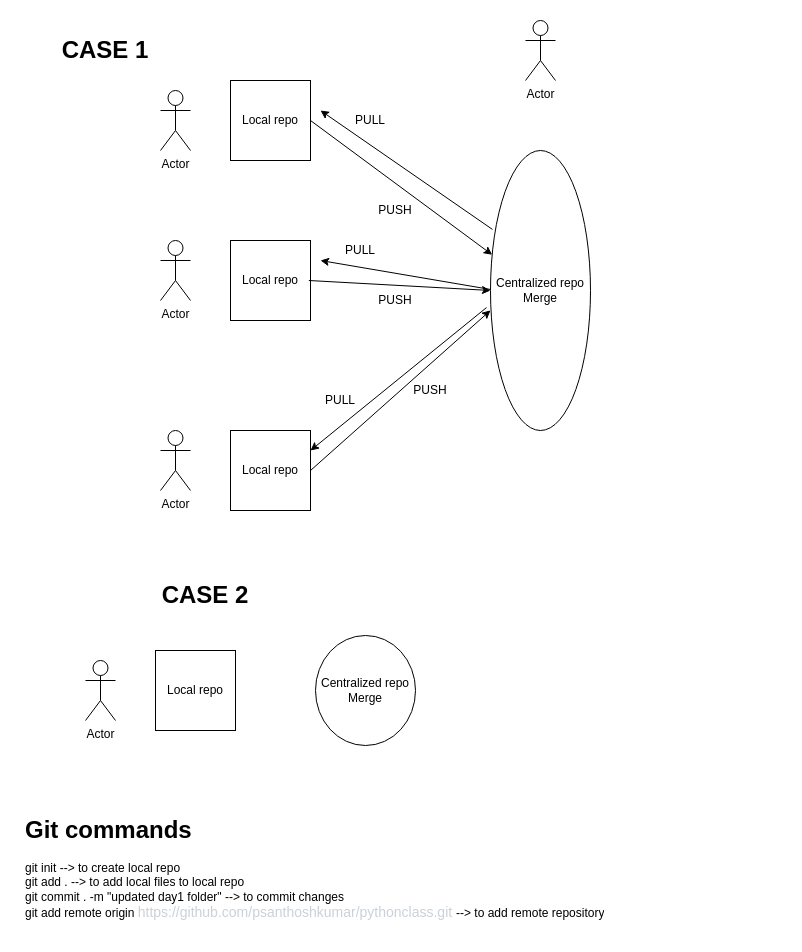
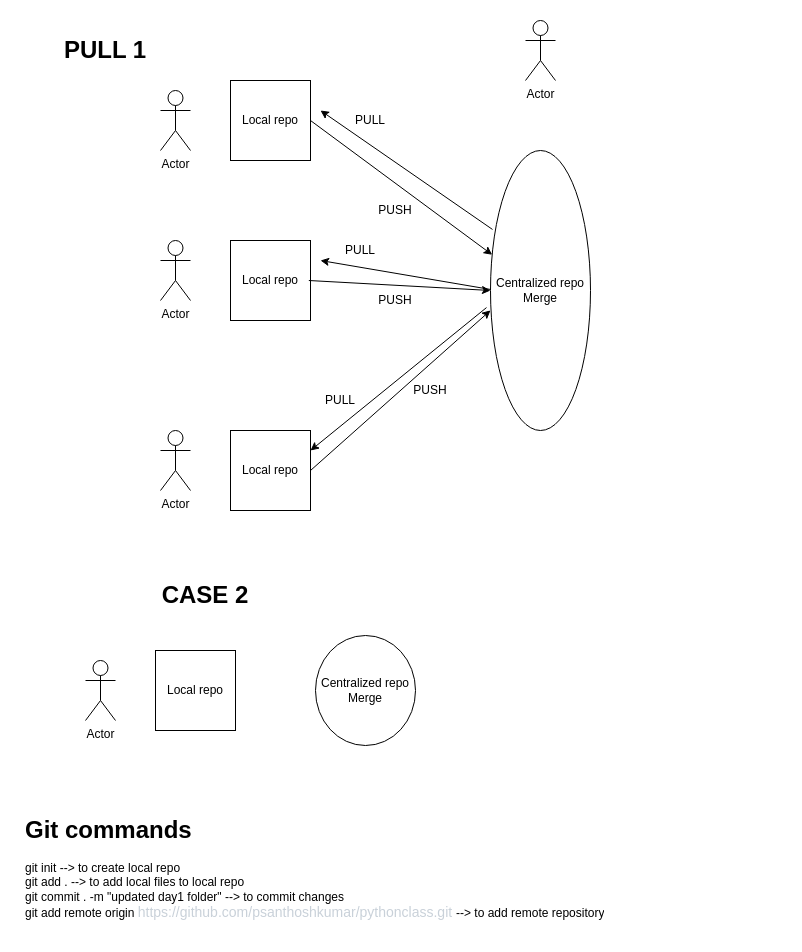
node "CASE 1": label "CASE 1" -> "PULL 1"
